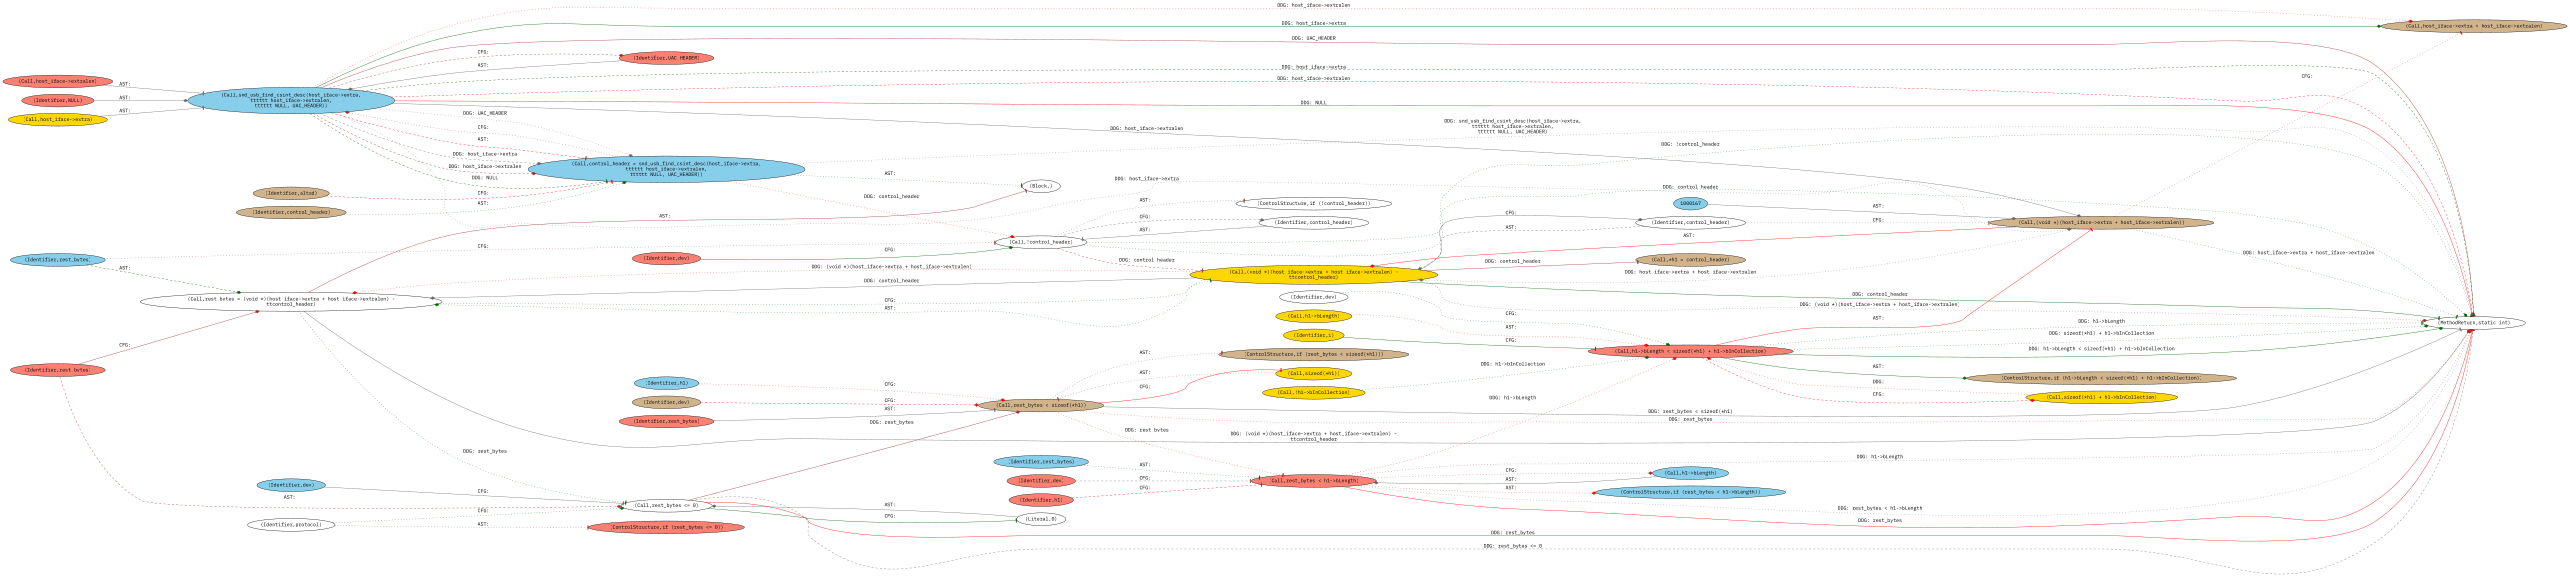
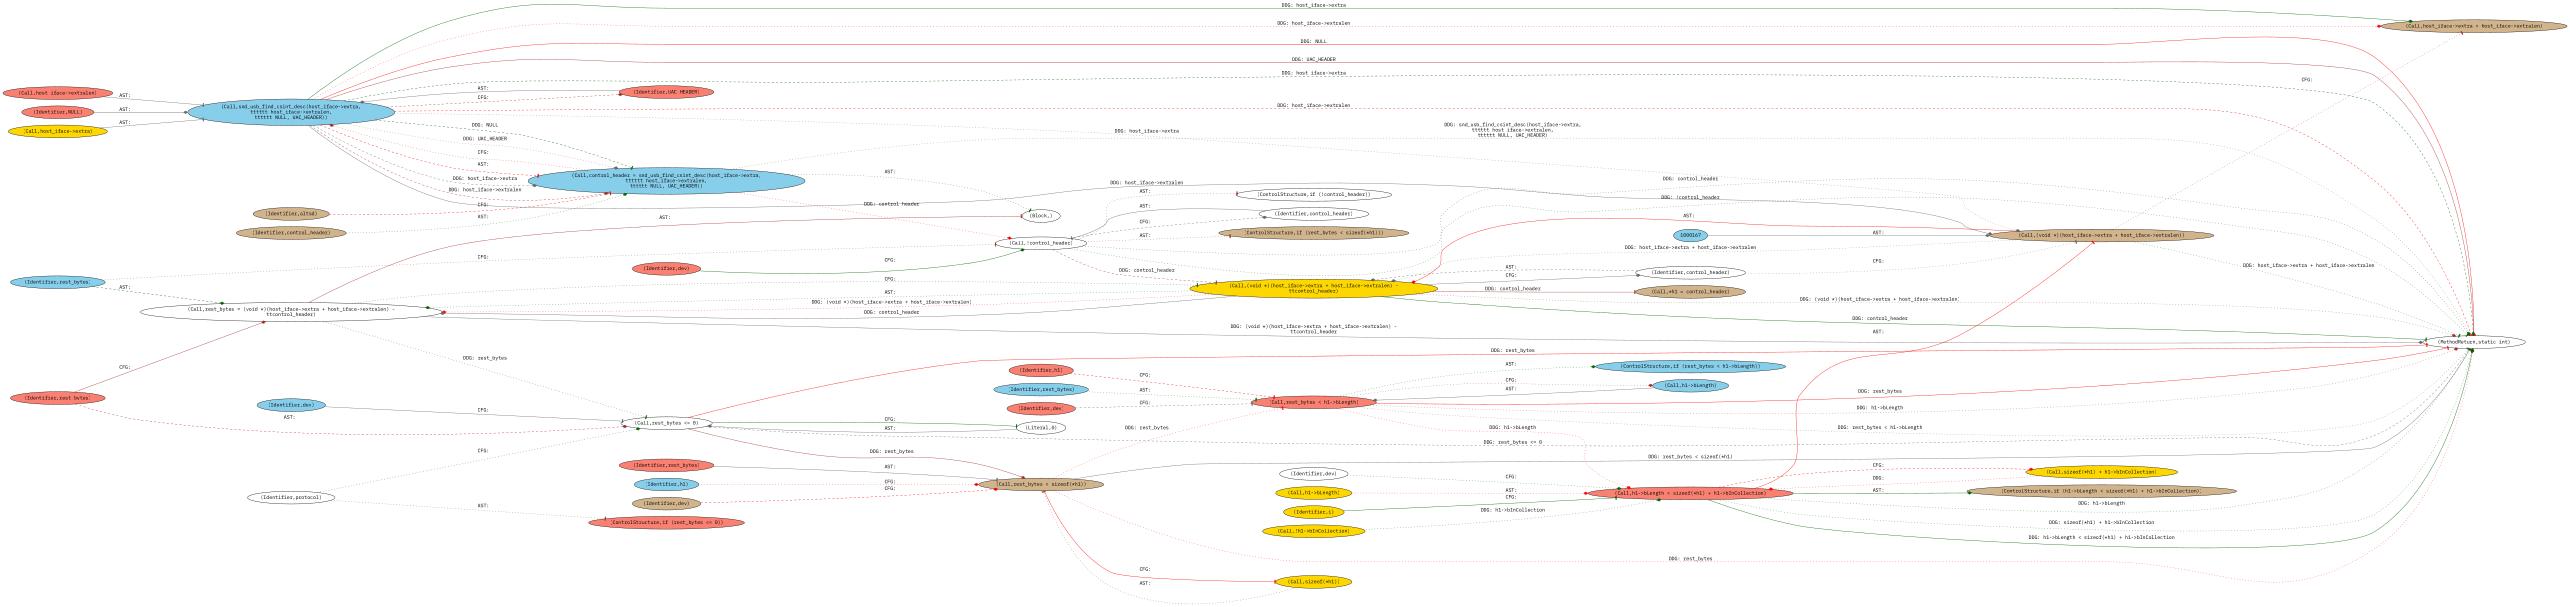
edge "(Call,rest_bytes < sizeof(*h1))" -> "(ControlStructure,if (rest_bytes < sizeof(*h1)))": now "(Call,!control_header)" -> "(ControlStructure,if (rest_bytes < sizeof(*h1)))"
edge "(Call,rest_bytes < h1->bLength)" -> "(ControlStructure,if (rest_bytes < h1->bLength))": color red -> darkgreen
